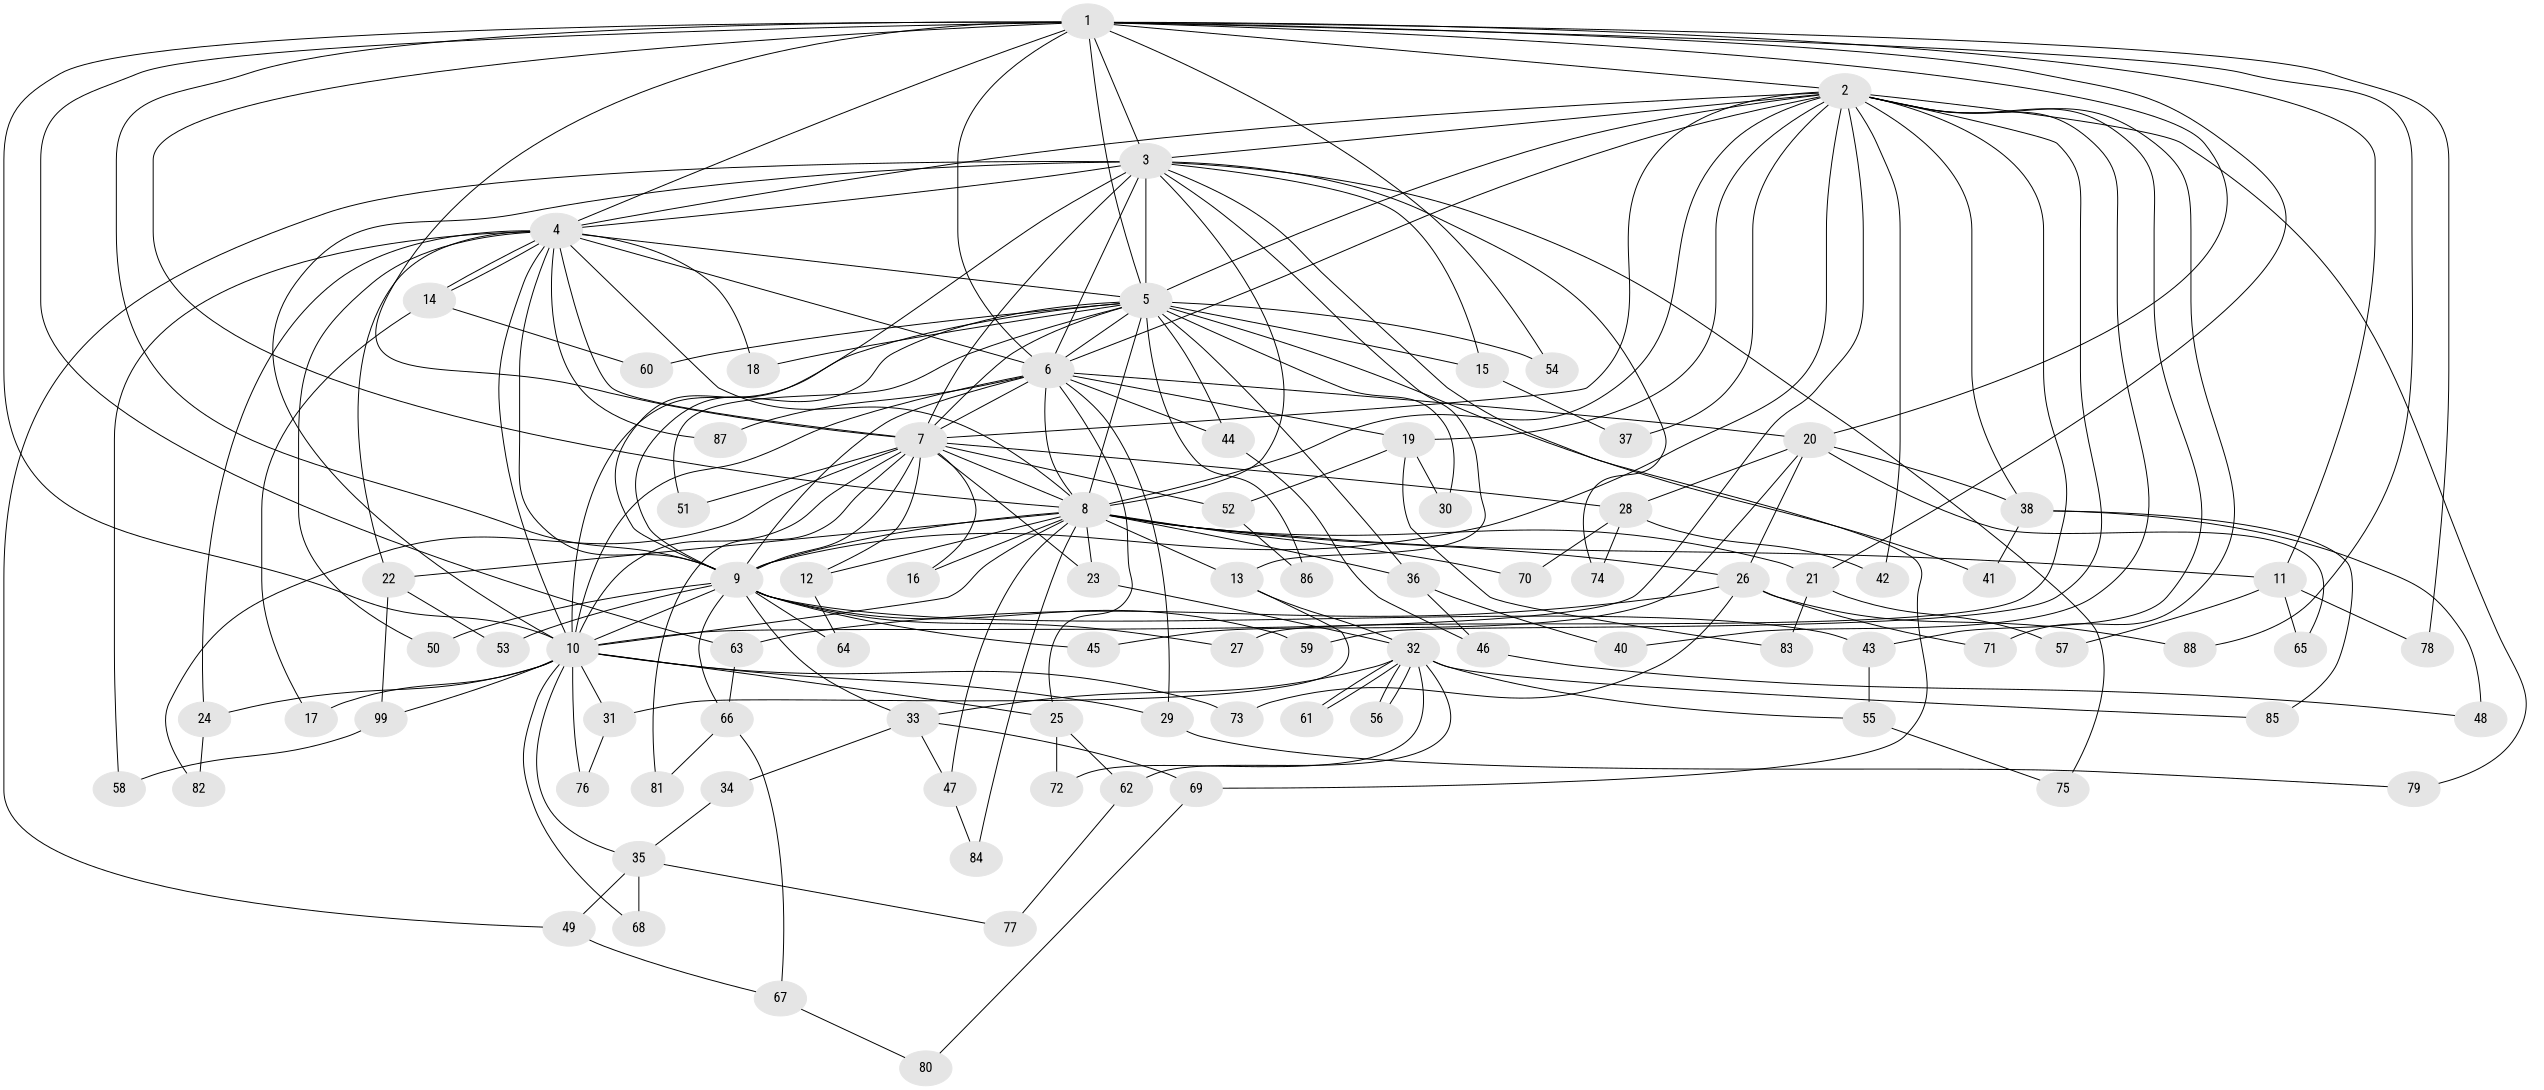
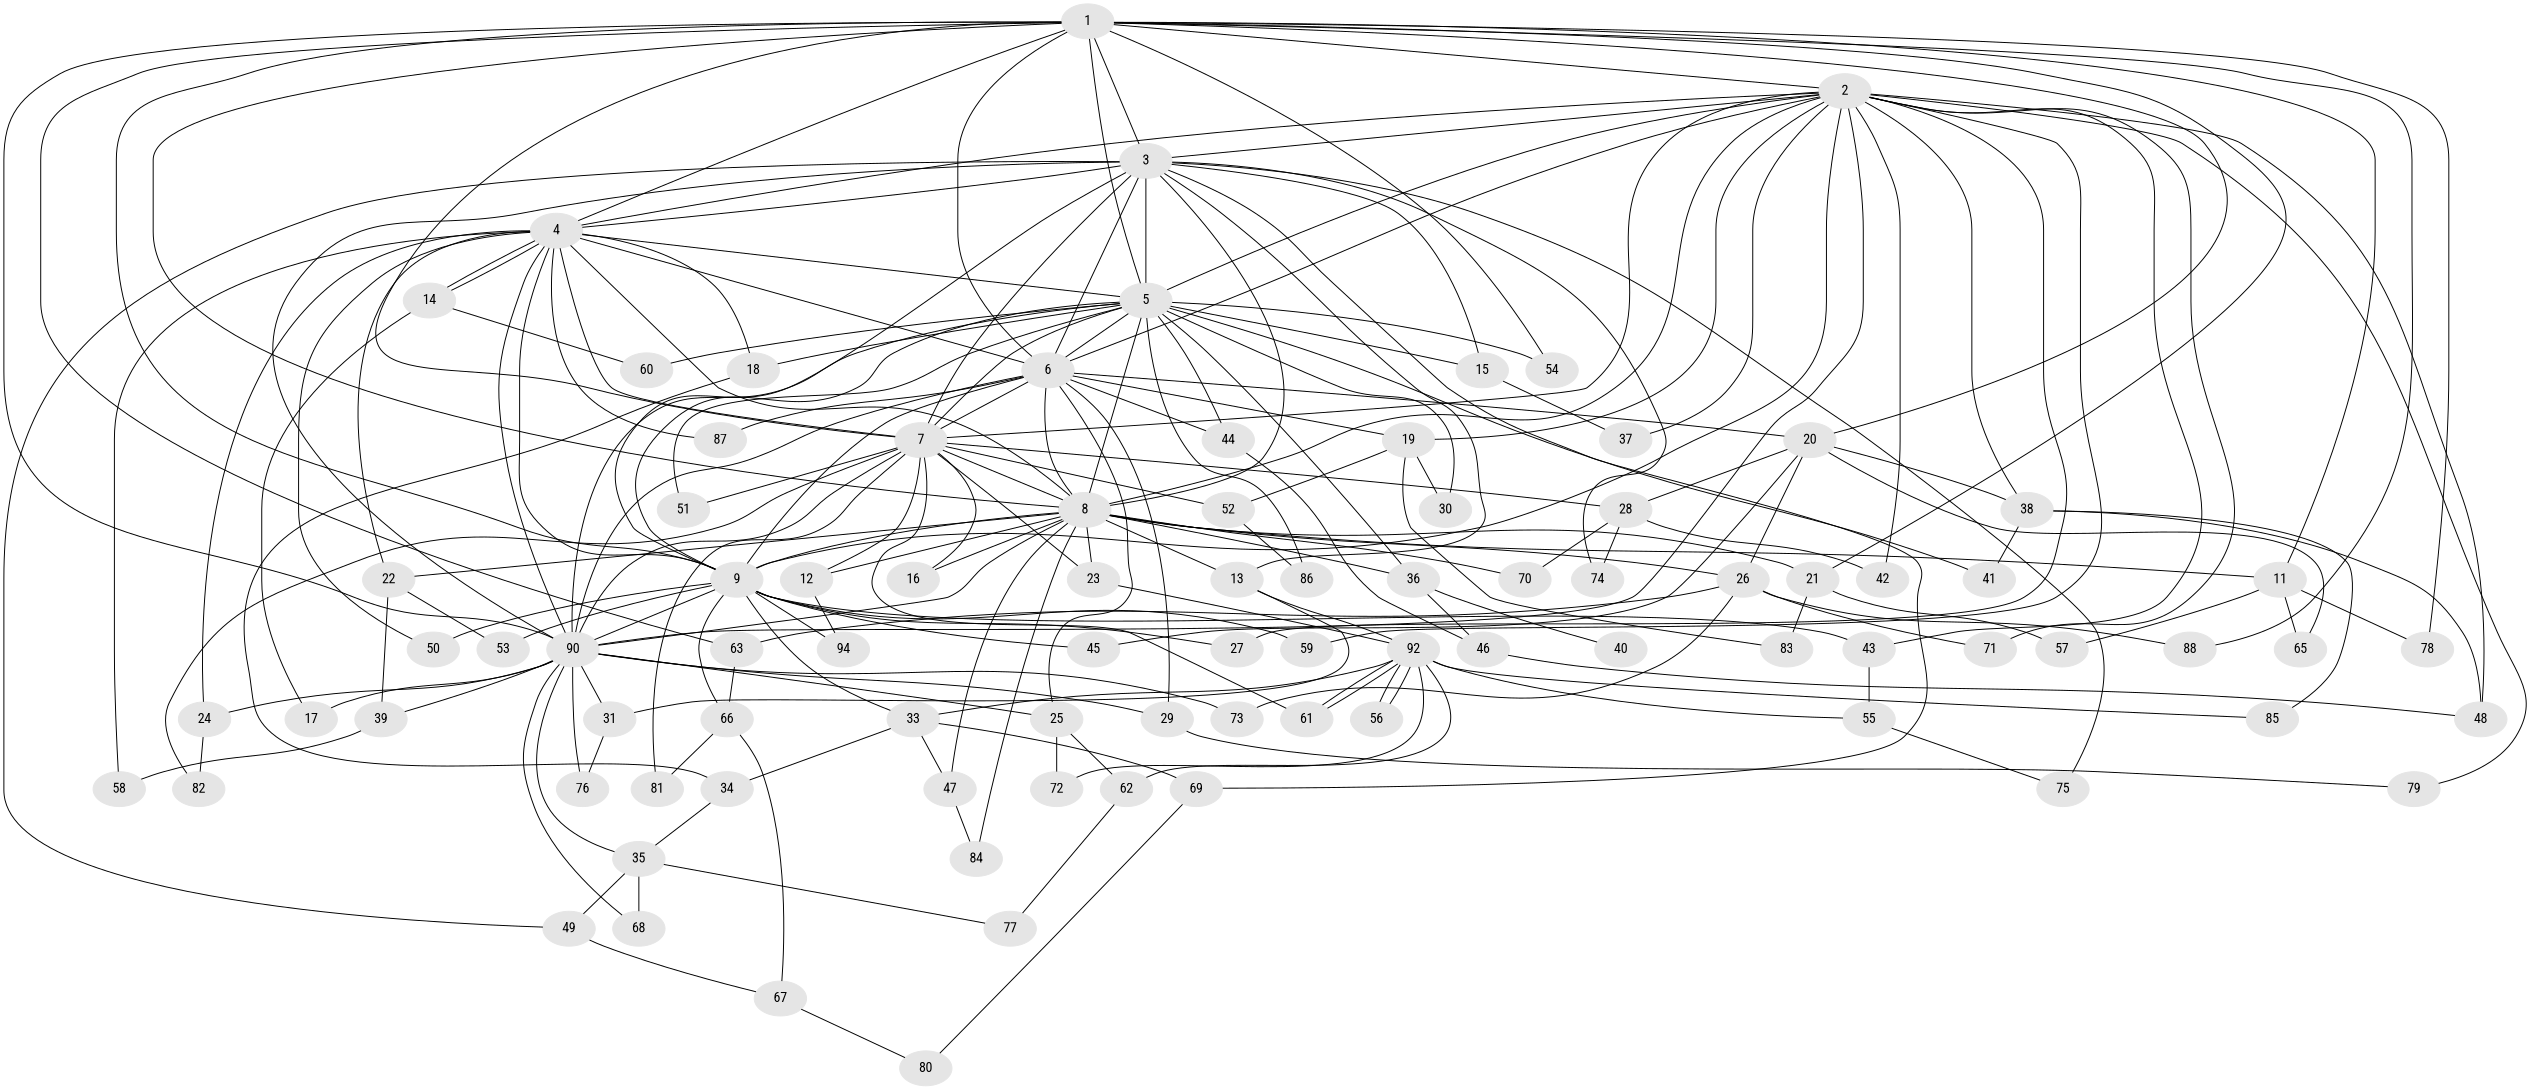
edge "2" -- "40": now "2" -- "48"
edge "7" -- "9": now "7" -- "61"
edge "18" -- "34": added
node "10": label "10" -> "90"
node "64": label "64" -> "94"
node "32": label "32" -> "92"
node "99": label "99" -> "39"
